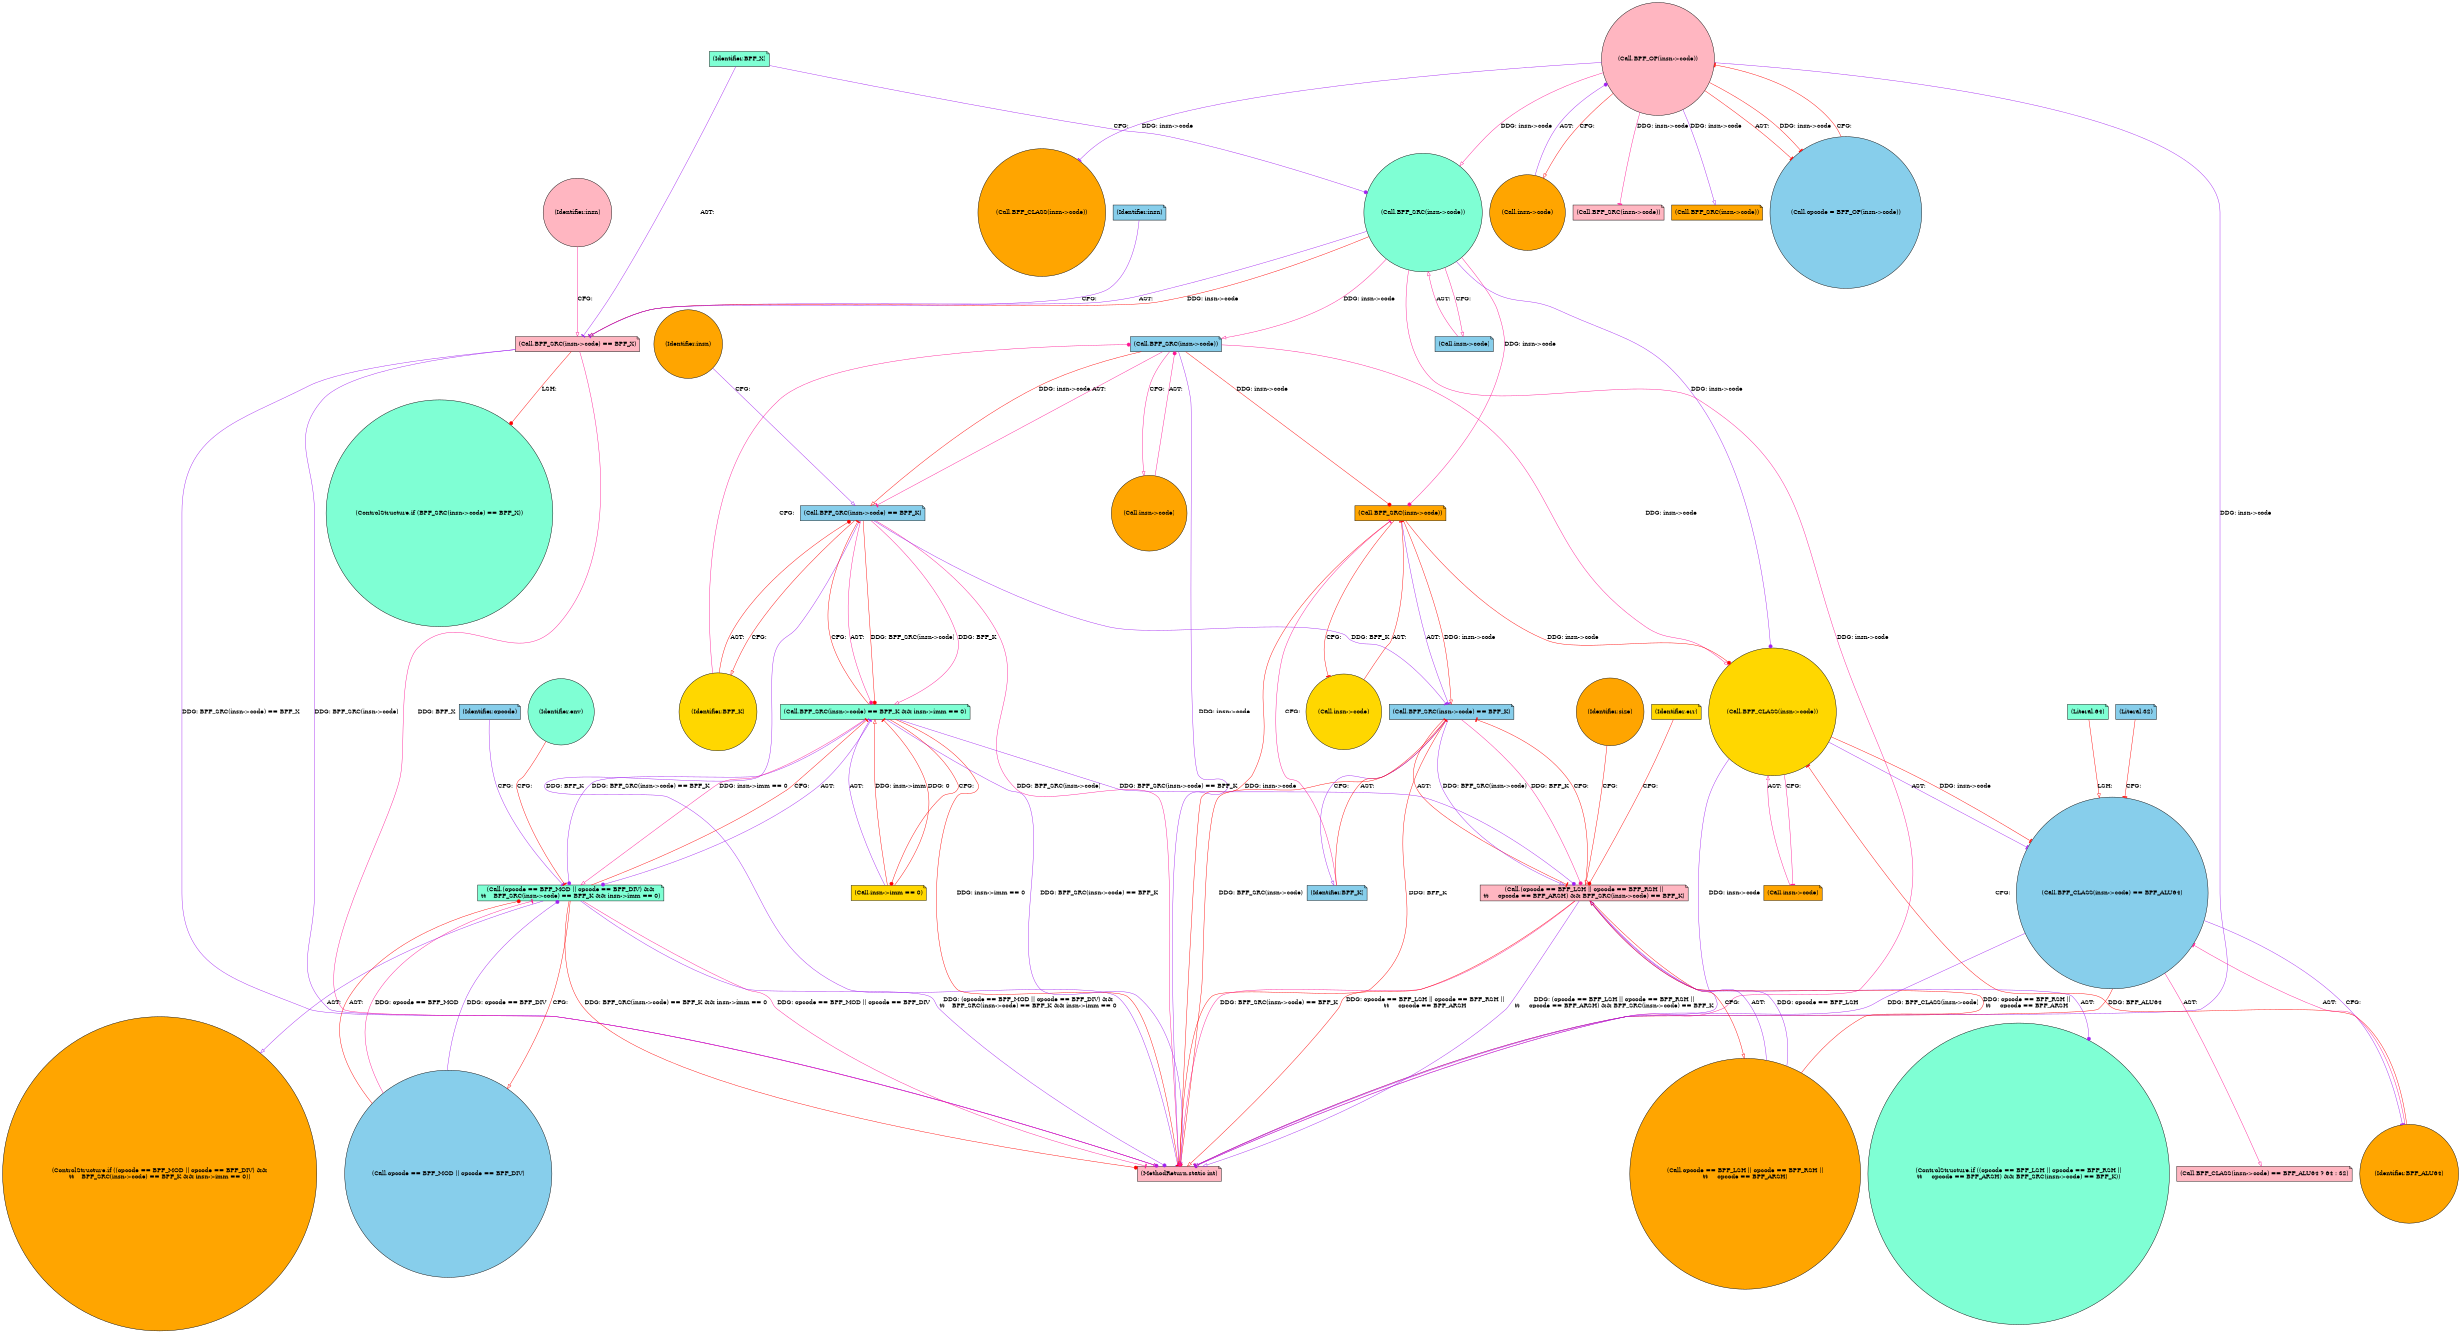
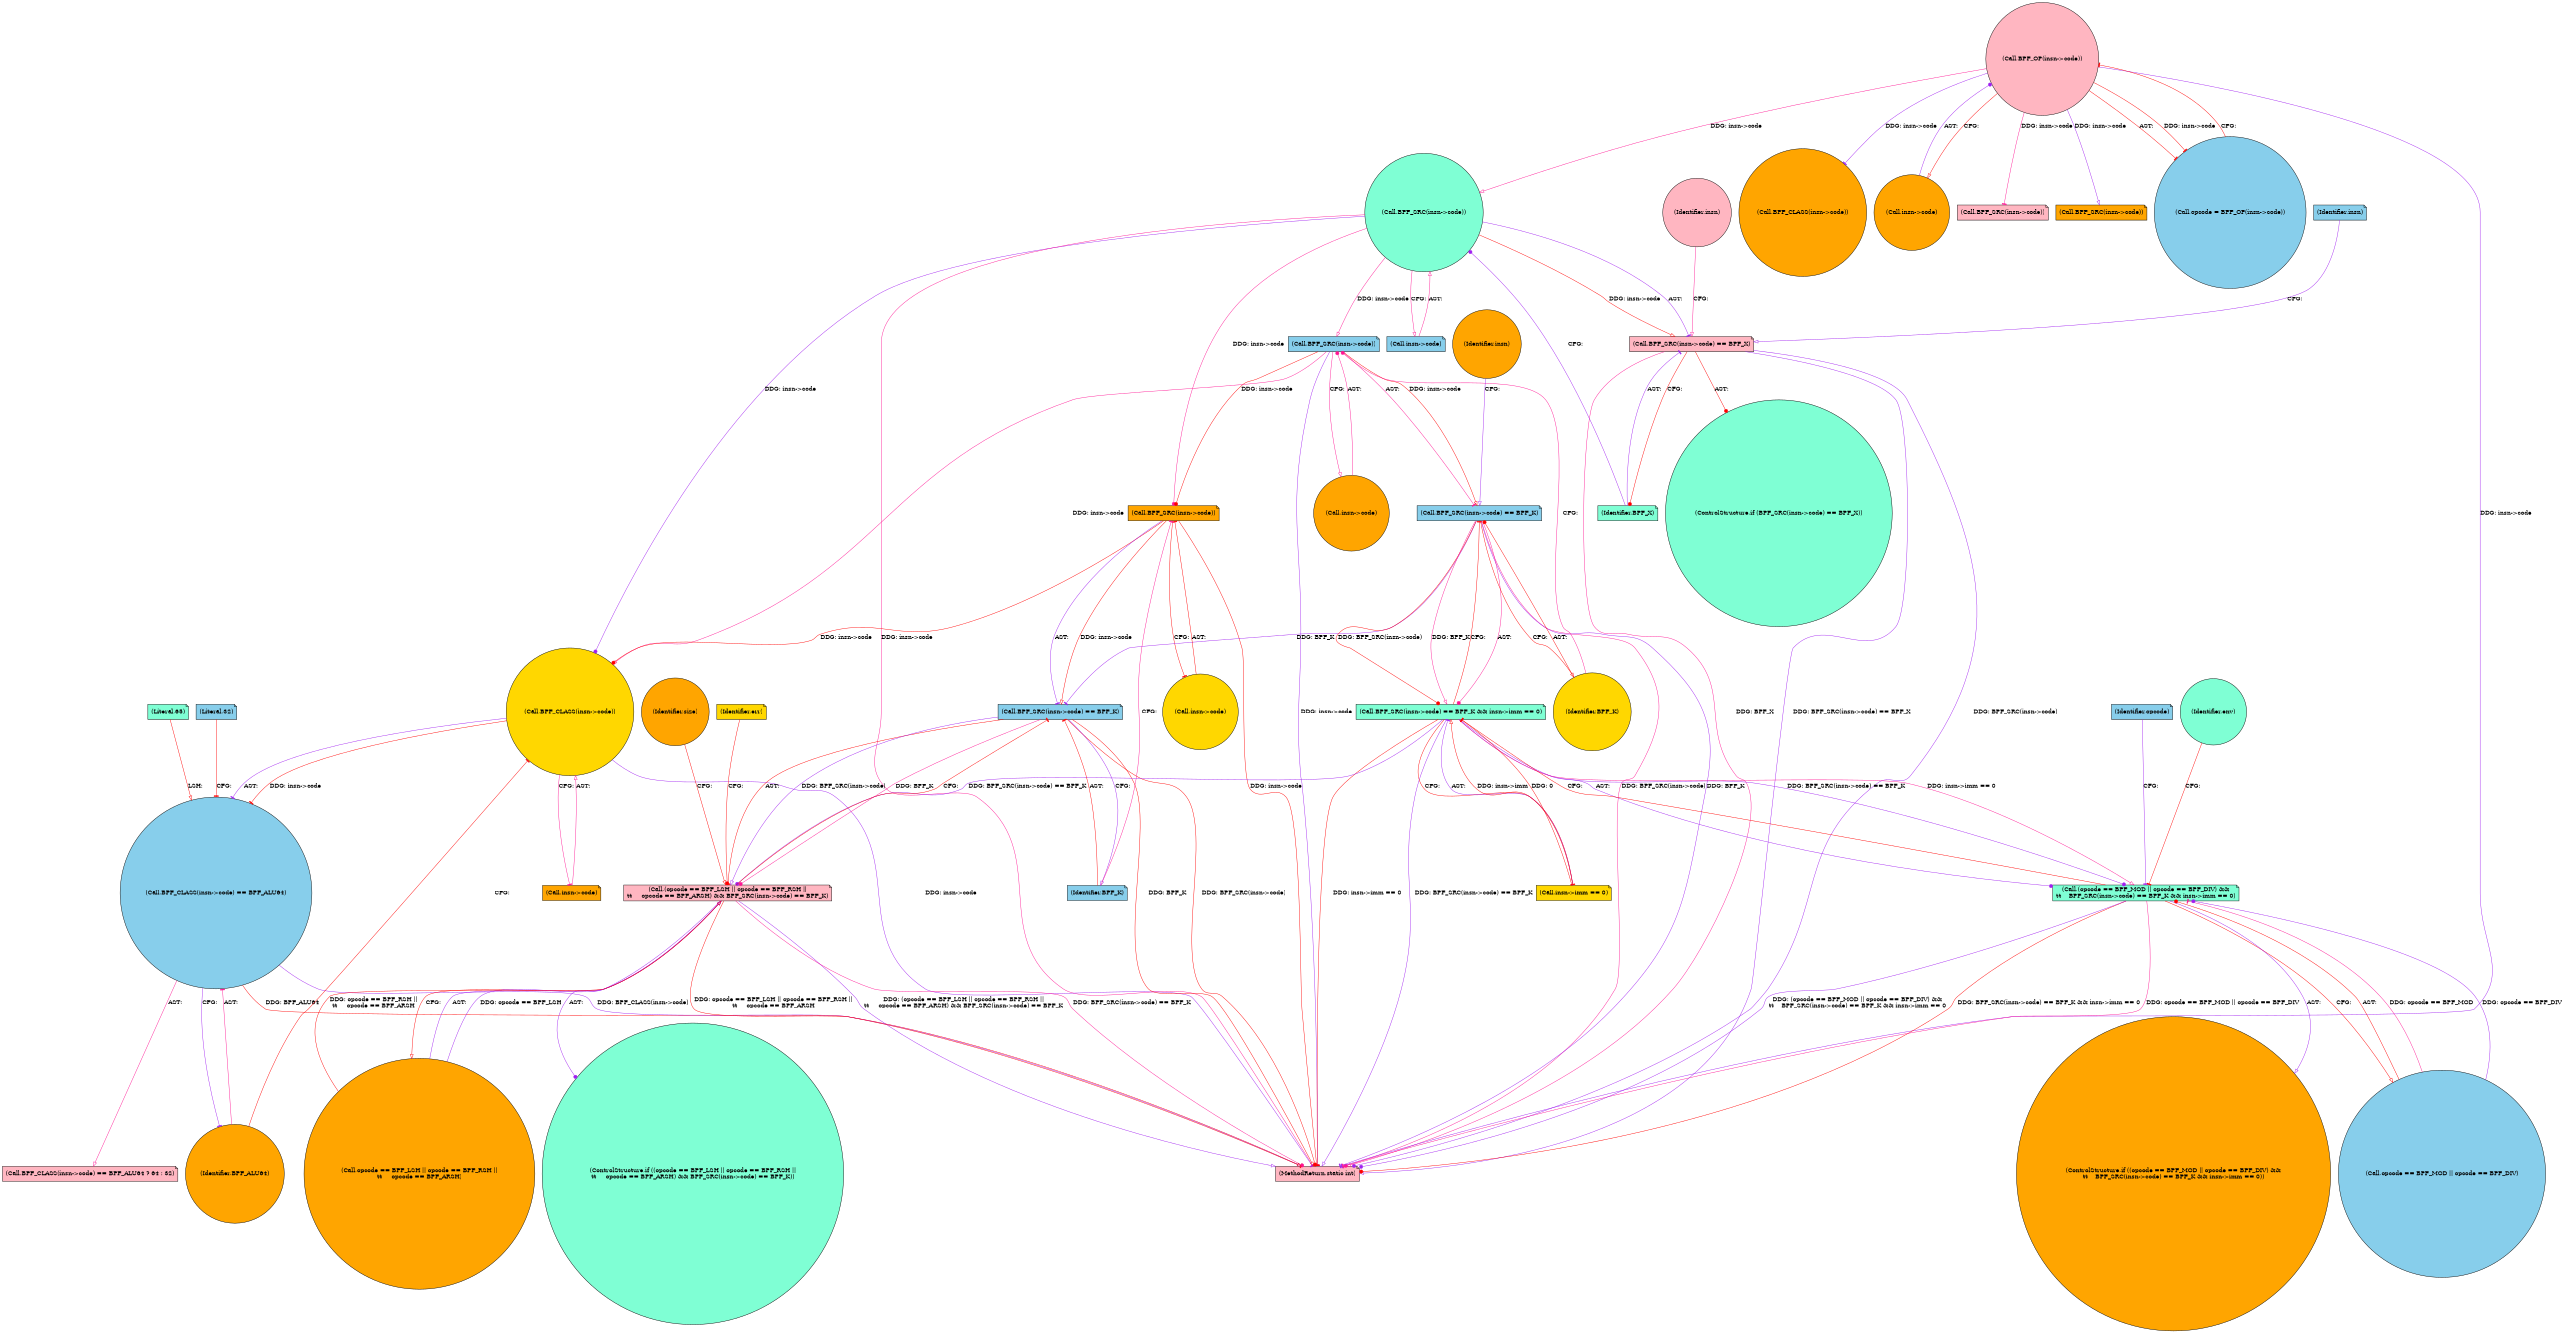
edge "(Call,BPF_SRC(insn->code) == BPF_X)" -> "(ControlStructure,if (BPF_SRC(insn->code) == BPF_X))": label "LSH: " -> "AST: "
edge "(Call,BPF_SRC(insn->code) == BPF_X)" -> "(Identifier,BPF_X)": added, label "CFG:"
node "(Literal,64)": label "(Literal,64)" -> "(Literal,65)"
edge "(Call,BPF_SRC(insn->code) == BPF_K && insn->imm == 0)" -> "(Call,insn->imm == 0)": arrowhead dot -> tee
